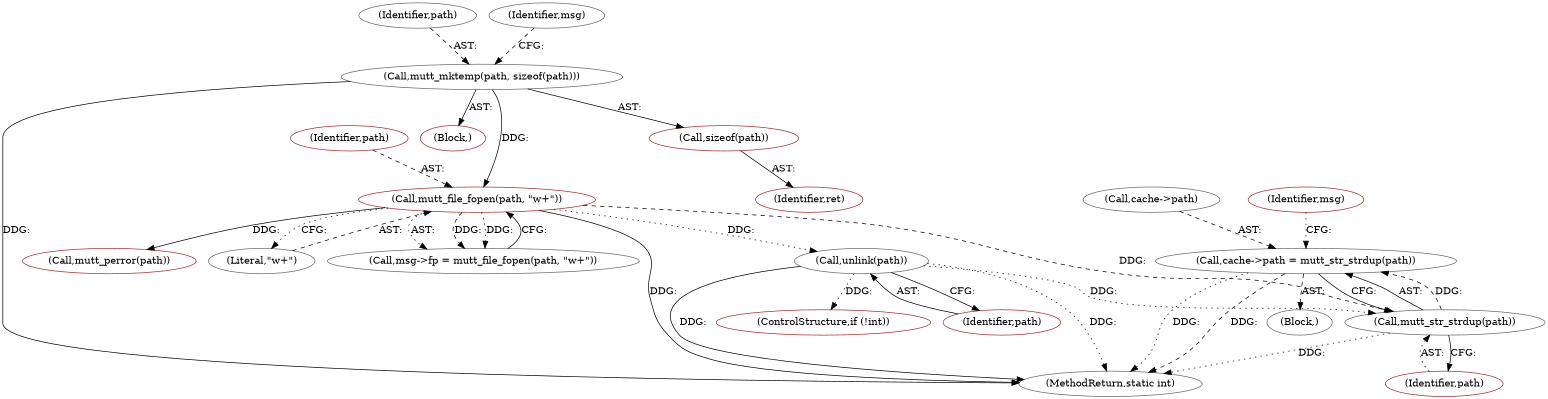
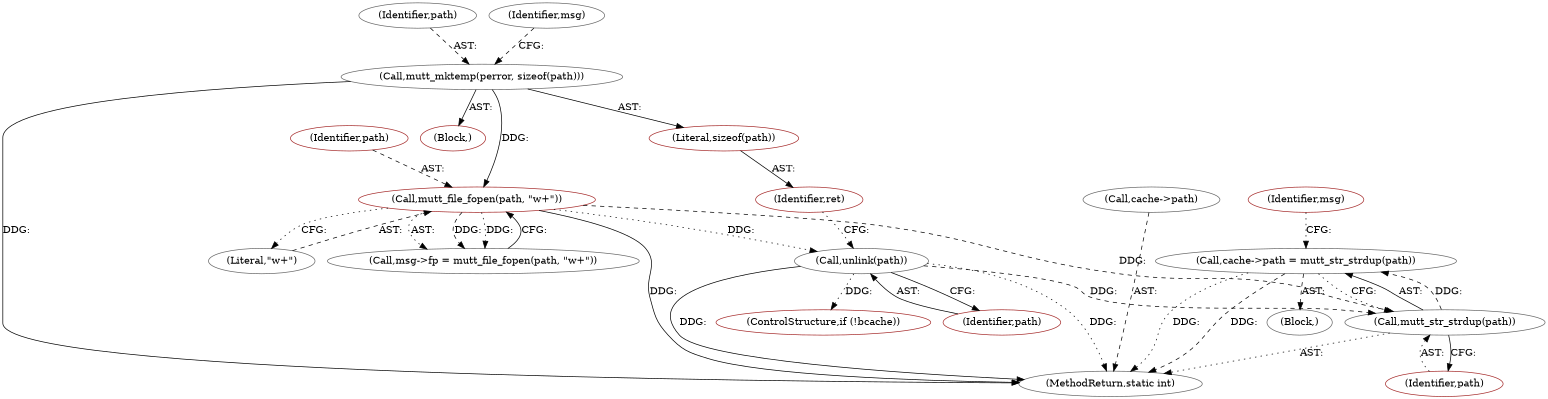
node "(Call,mutt_mktemp(path, sizeof(path)))": label "(Call,mutt_mktemp(path, sizeof(path)))" -> "(Call,mutt_mktemp(perror, sizeof(path)))"
node "(Call,sizeof(path))": label "(Call,sizeof(path))" -> "(Literal,sizeof(path))"
edge "(Identifier,ret)" -> "(Call,unlink(path))": added, label "CFG:"
edge "(Call,cache->path)" -> "(Call,cache->path = mutt_str_strdup(path))": now "(Call,cache->path)" -> "(MethodReturn,static int)"
node "(Call,mutt_perror(path))": removed
edge "(Call,cache->path = mutt_str_strdup(path))" -> "(Call,mutt_str_strdup(path))": style solid -> dotted
edge "(Call,unlink(path))" -> "(Call,mutt_str_strdup(path))": style dotted -> dashed
node "(ControlStructure,if (!int))": label "(ControlStructure,if (!int))" -> "(ControlStructure,if (!bcache))"
edge "(Call,mutt_str_strdup(path))" -> "(MethodReturn,static int)": label "DDG: " -> "AST: "
